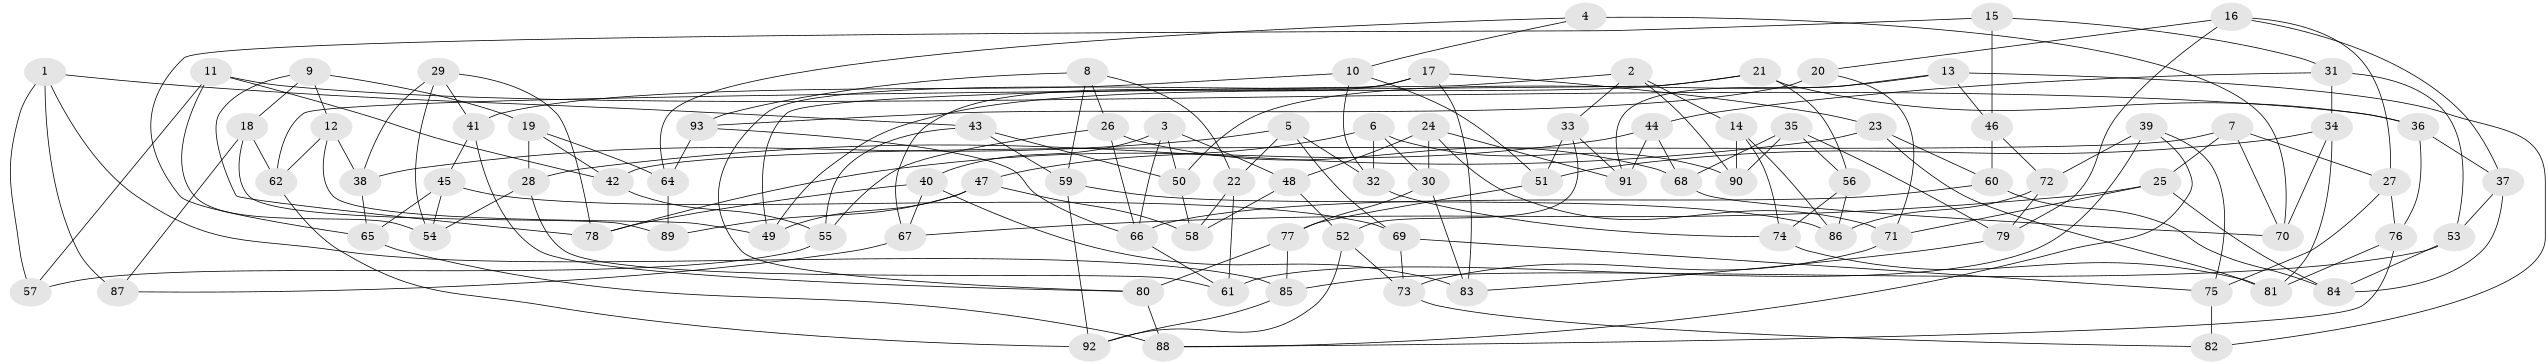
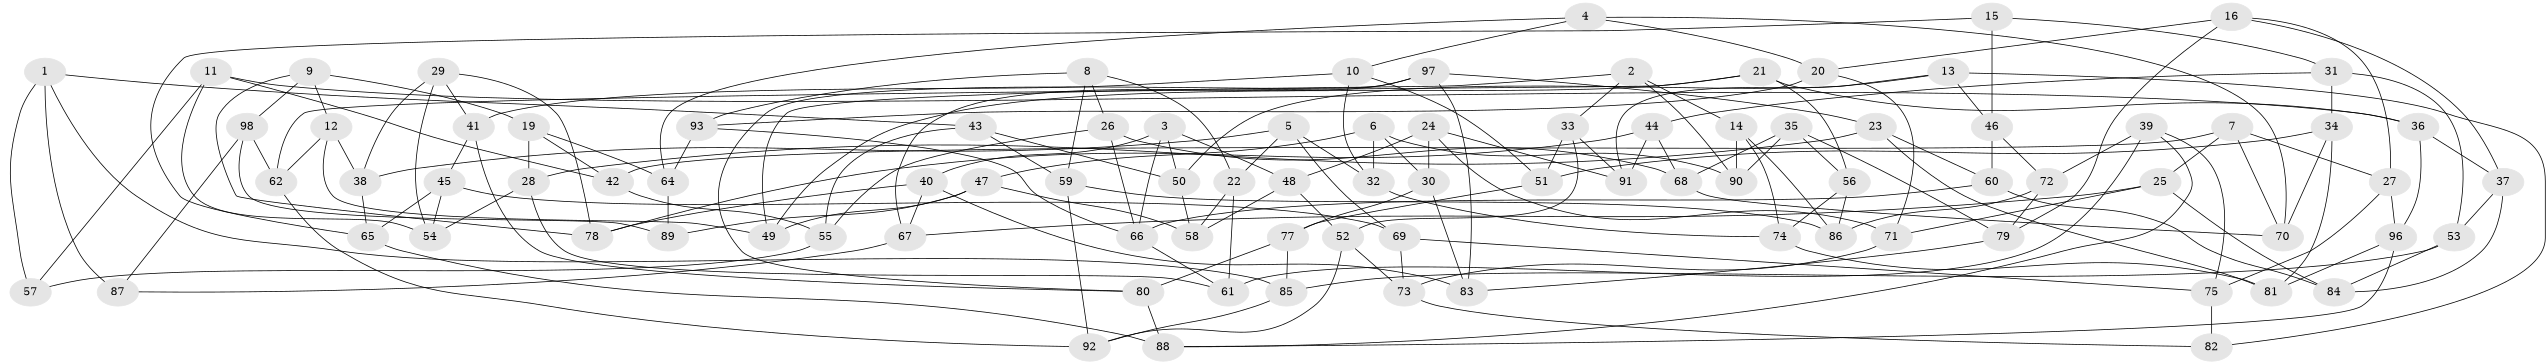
edge "4" -- "20": added
node "17": label "17" -> "97"
node "18": label "18" -> "98"
node "76": label "76" -> "96"
